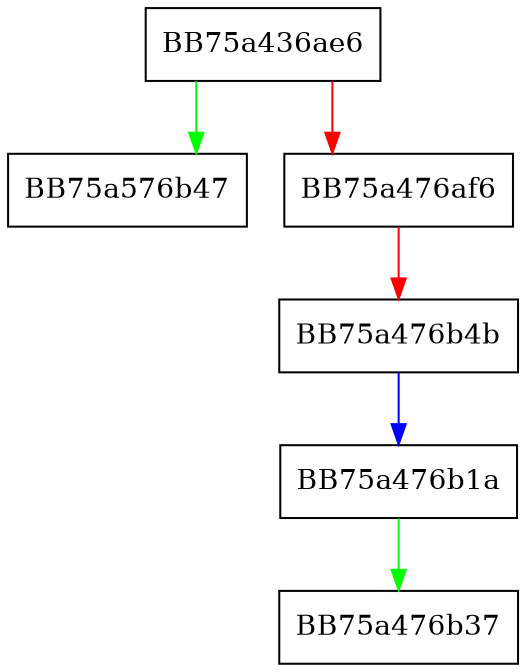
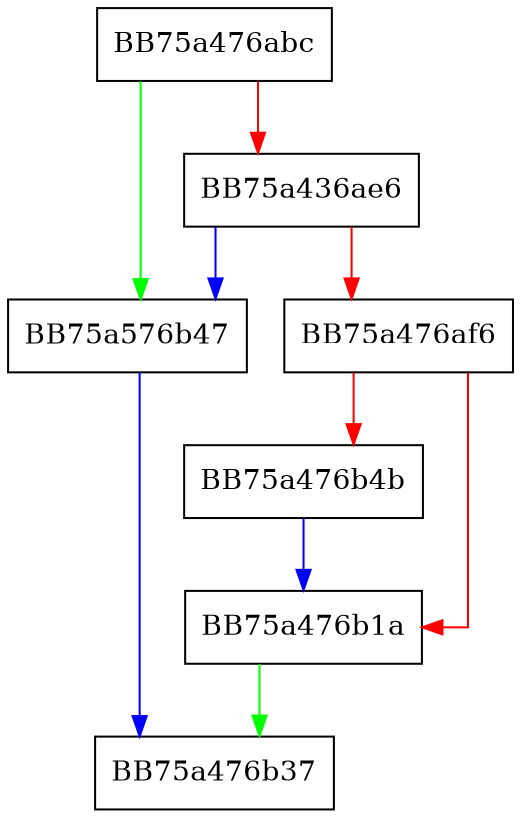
node "BB75a476abc": added
edge "BB75a436ae6" -> "BB75a576b47": color green -> blue
edge "BB75a476af6" -> "BB75a476b1a": added
edge "BB75a576b47" -> "BB75a476b37": added
